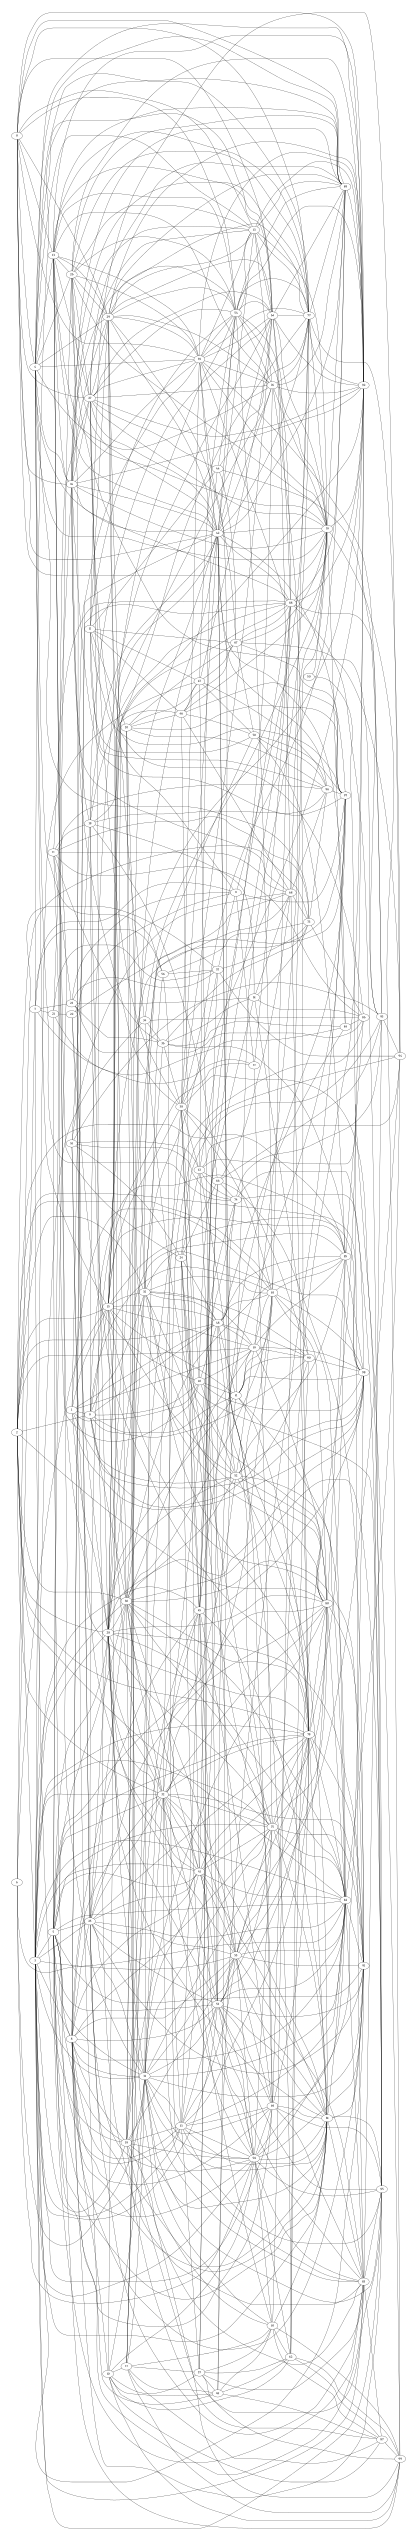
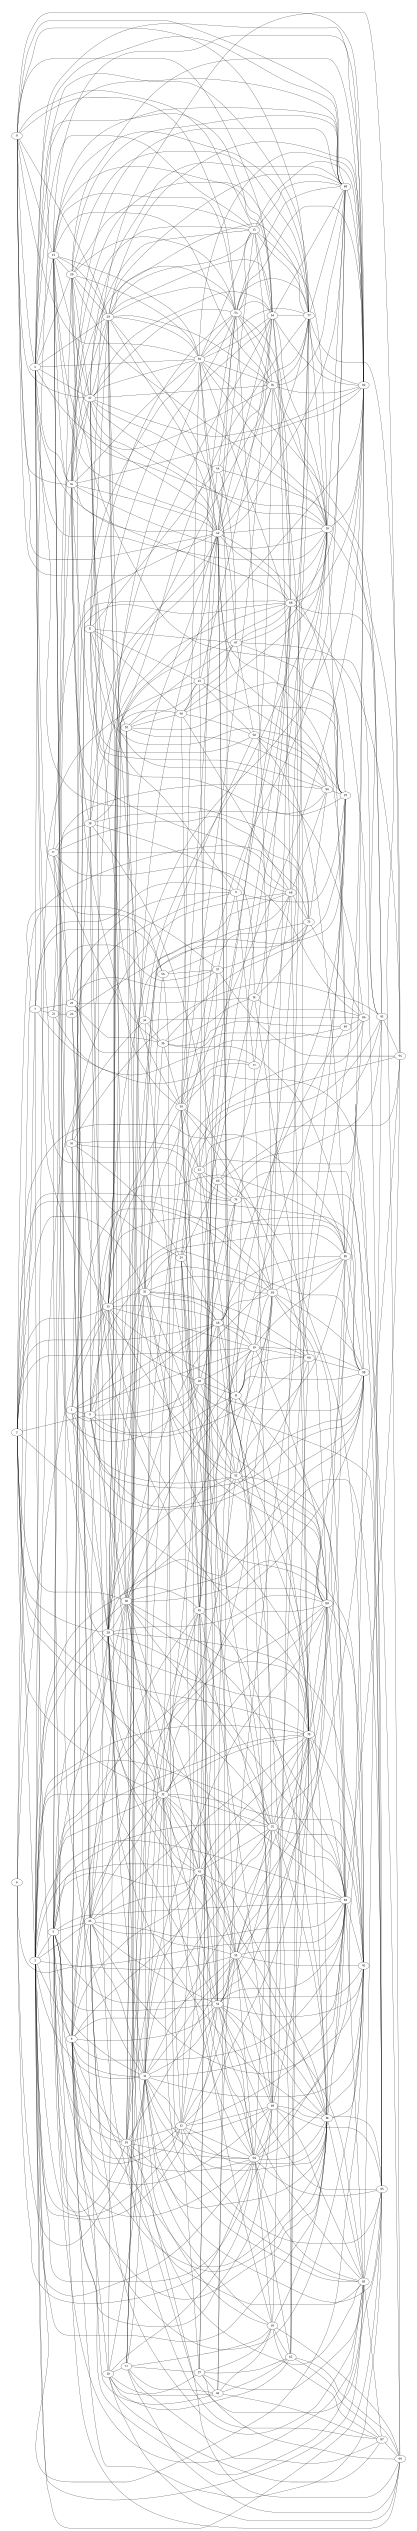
edge "4" -> "27": added
node "50": removed
